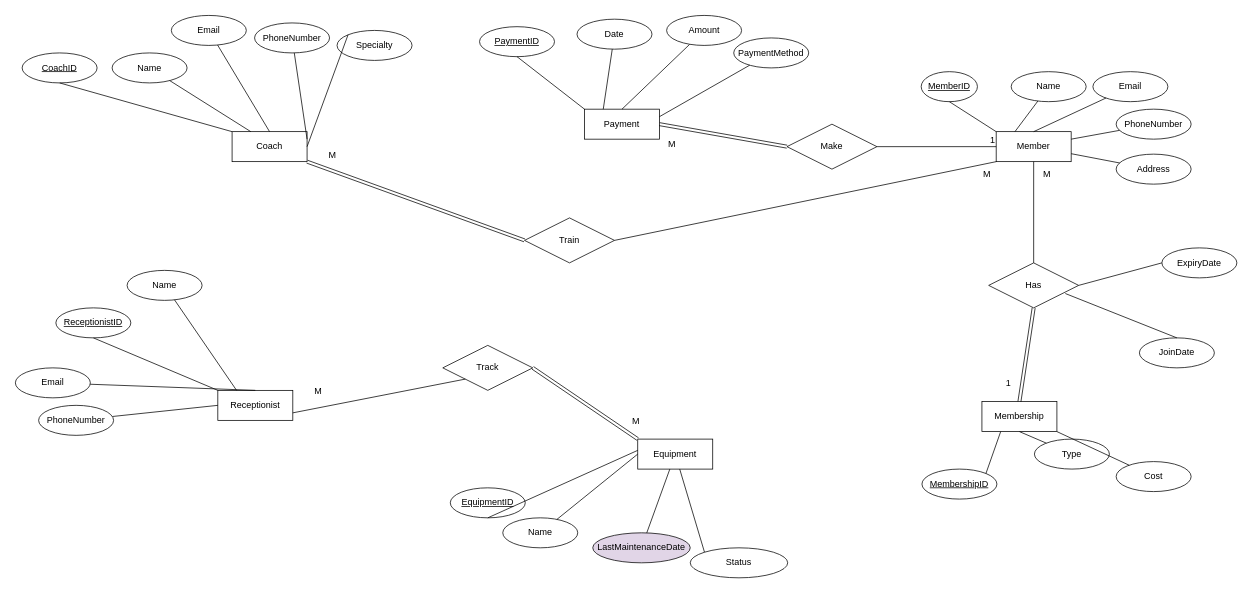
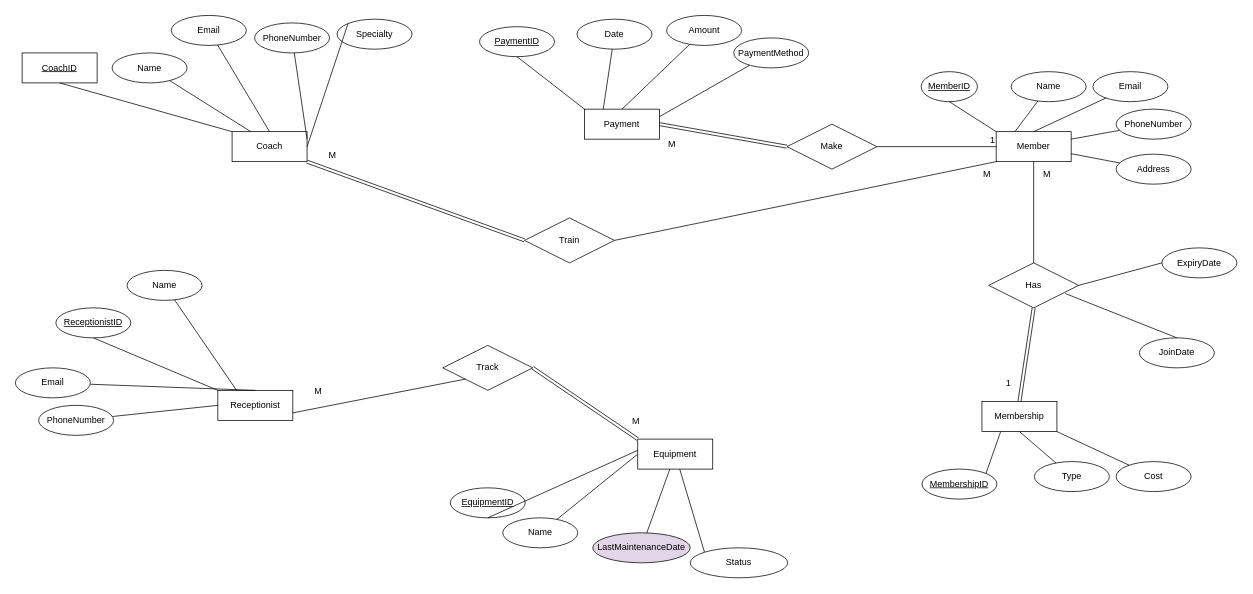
node "Specialty": moved (375, 45) -> (375, 34)
node "CoachID": shape ellipse -> rectangle
node "Type": moved (1072, 454) -> (1072, 477)
